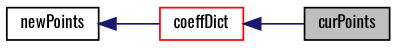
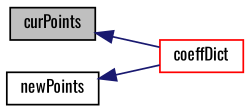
edge "curPoints" -> "coeffDict": reversed
